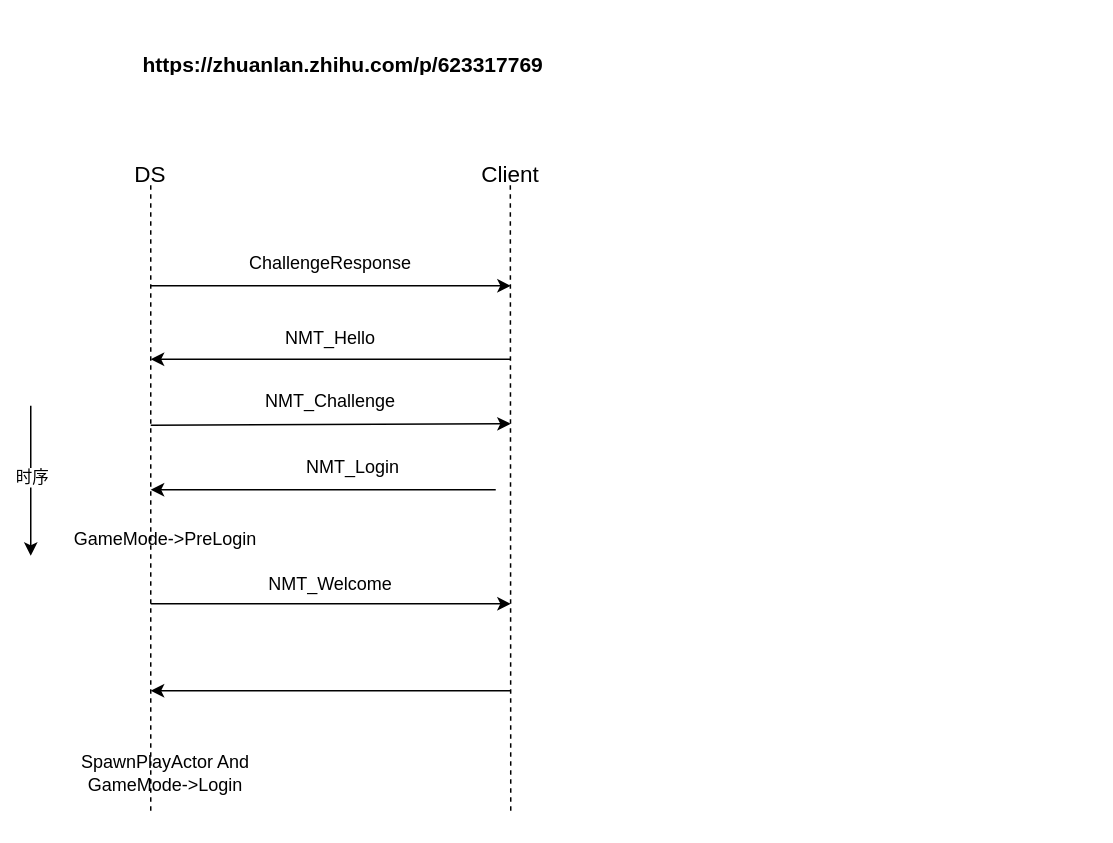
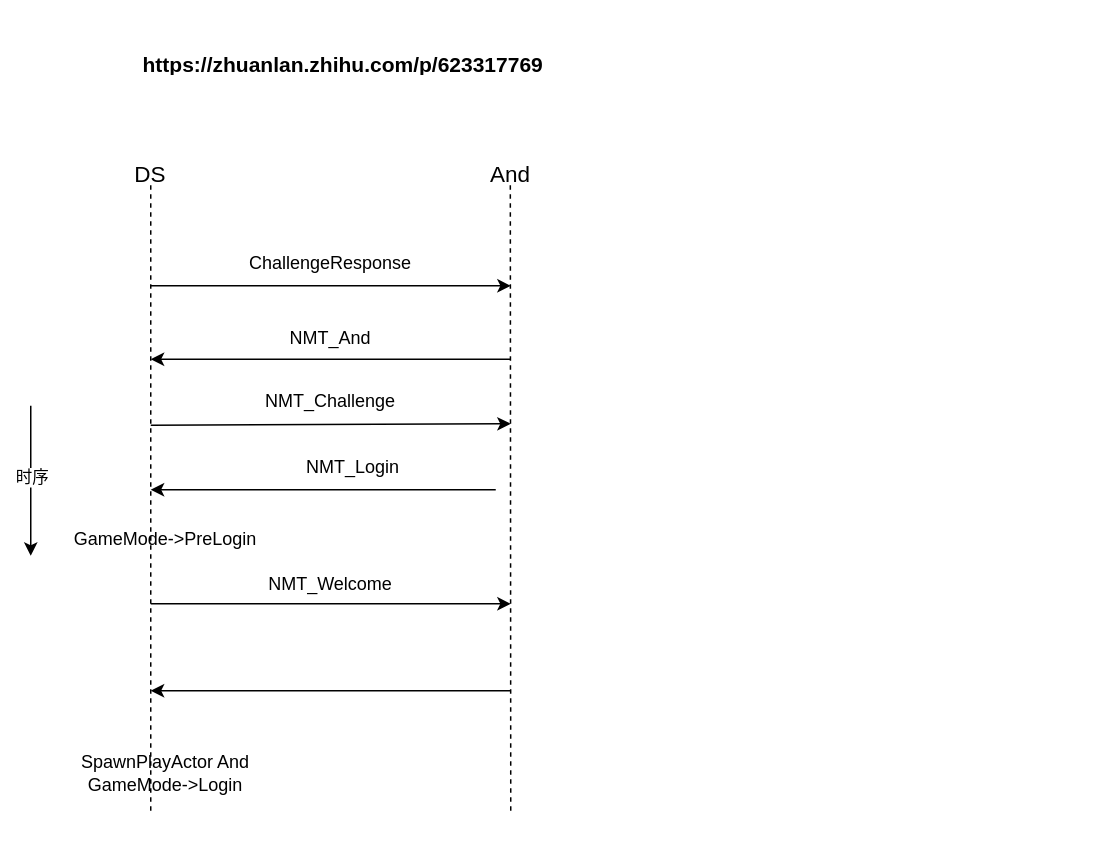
node "Client": label "Client" -> "And"
node "NMT_Hello": label "NMT_Hello" -> "NMT_And"
